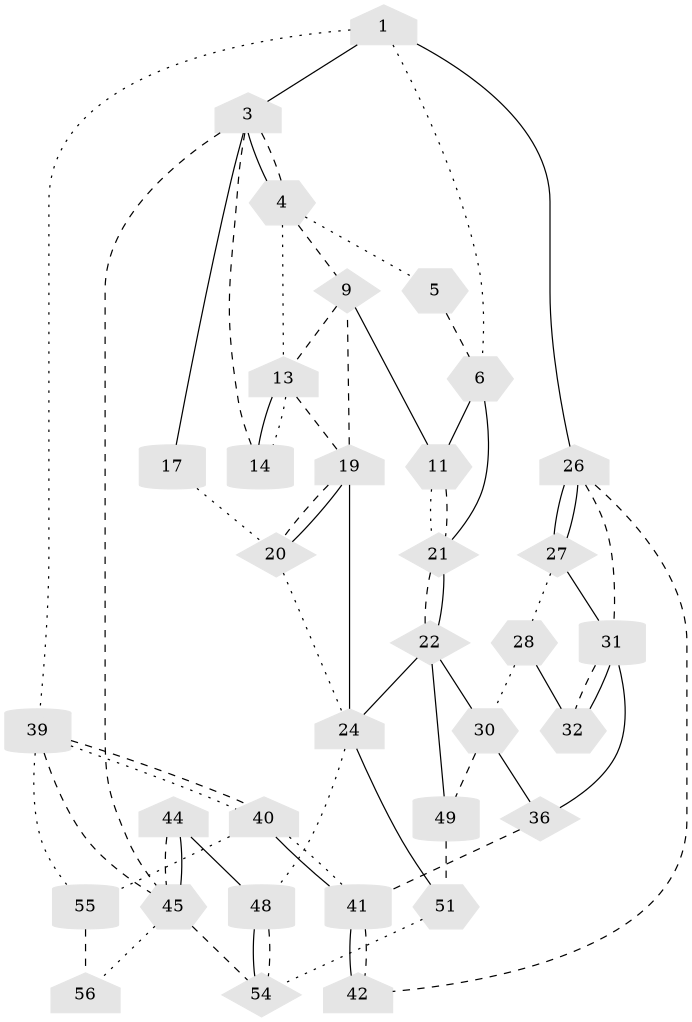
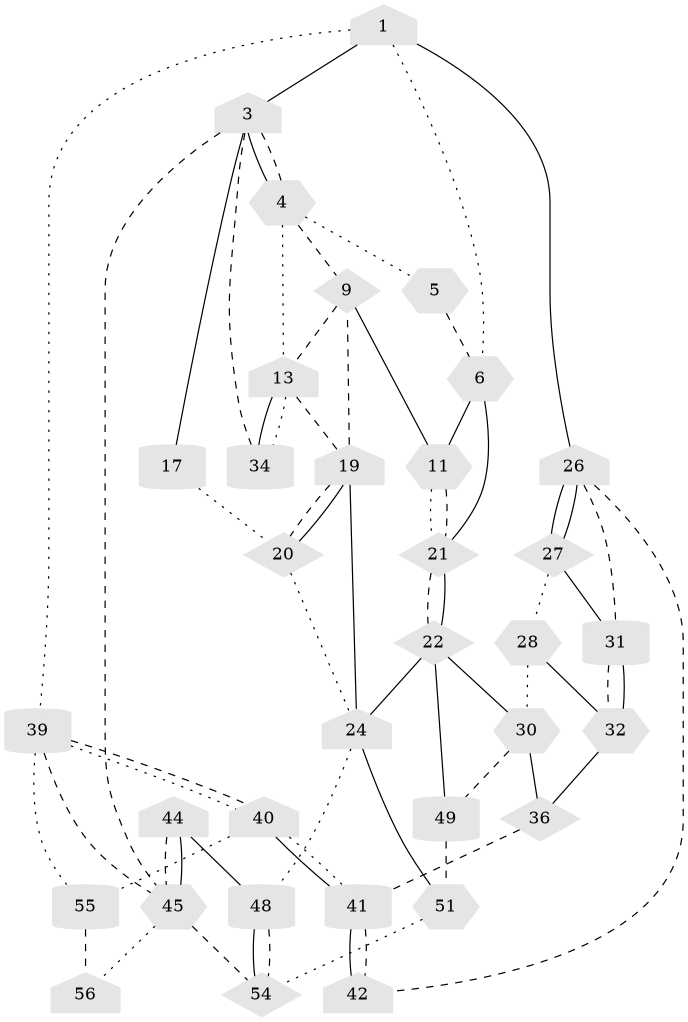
node "14": label "14" -> "34"
edge "31" -- "36": now "32" -- "36"
